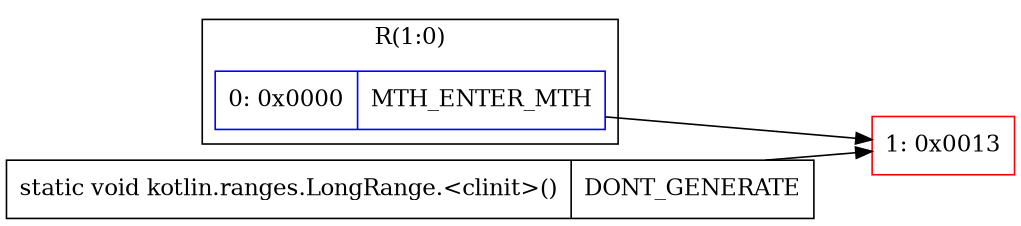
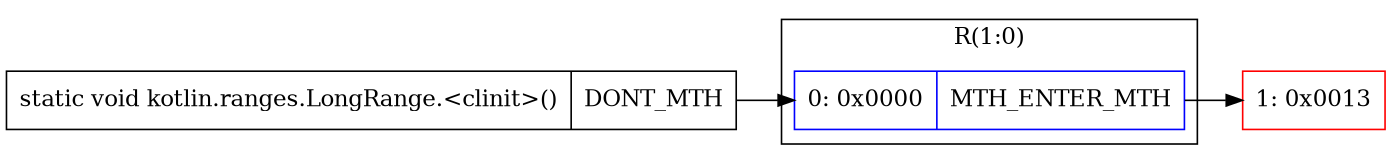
edge "static void kotlin.ranges.LongRange.<clinit>()" -> "1: 0x0013": now "static void kotlin.ranges.LongRange.<clinit>()" -> "0: 0x0000"
node "static void kotlin.ranges.LongRange.<clinit>()": text "DONT_GENERATE" -> "DONT_MTH"
